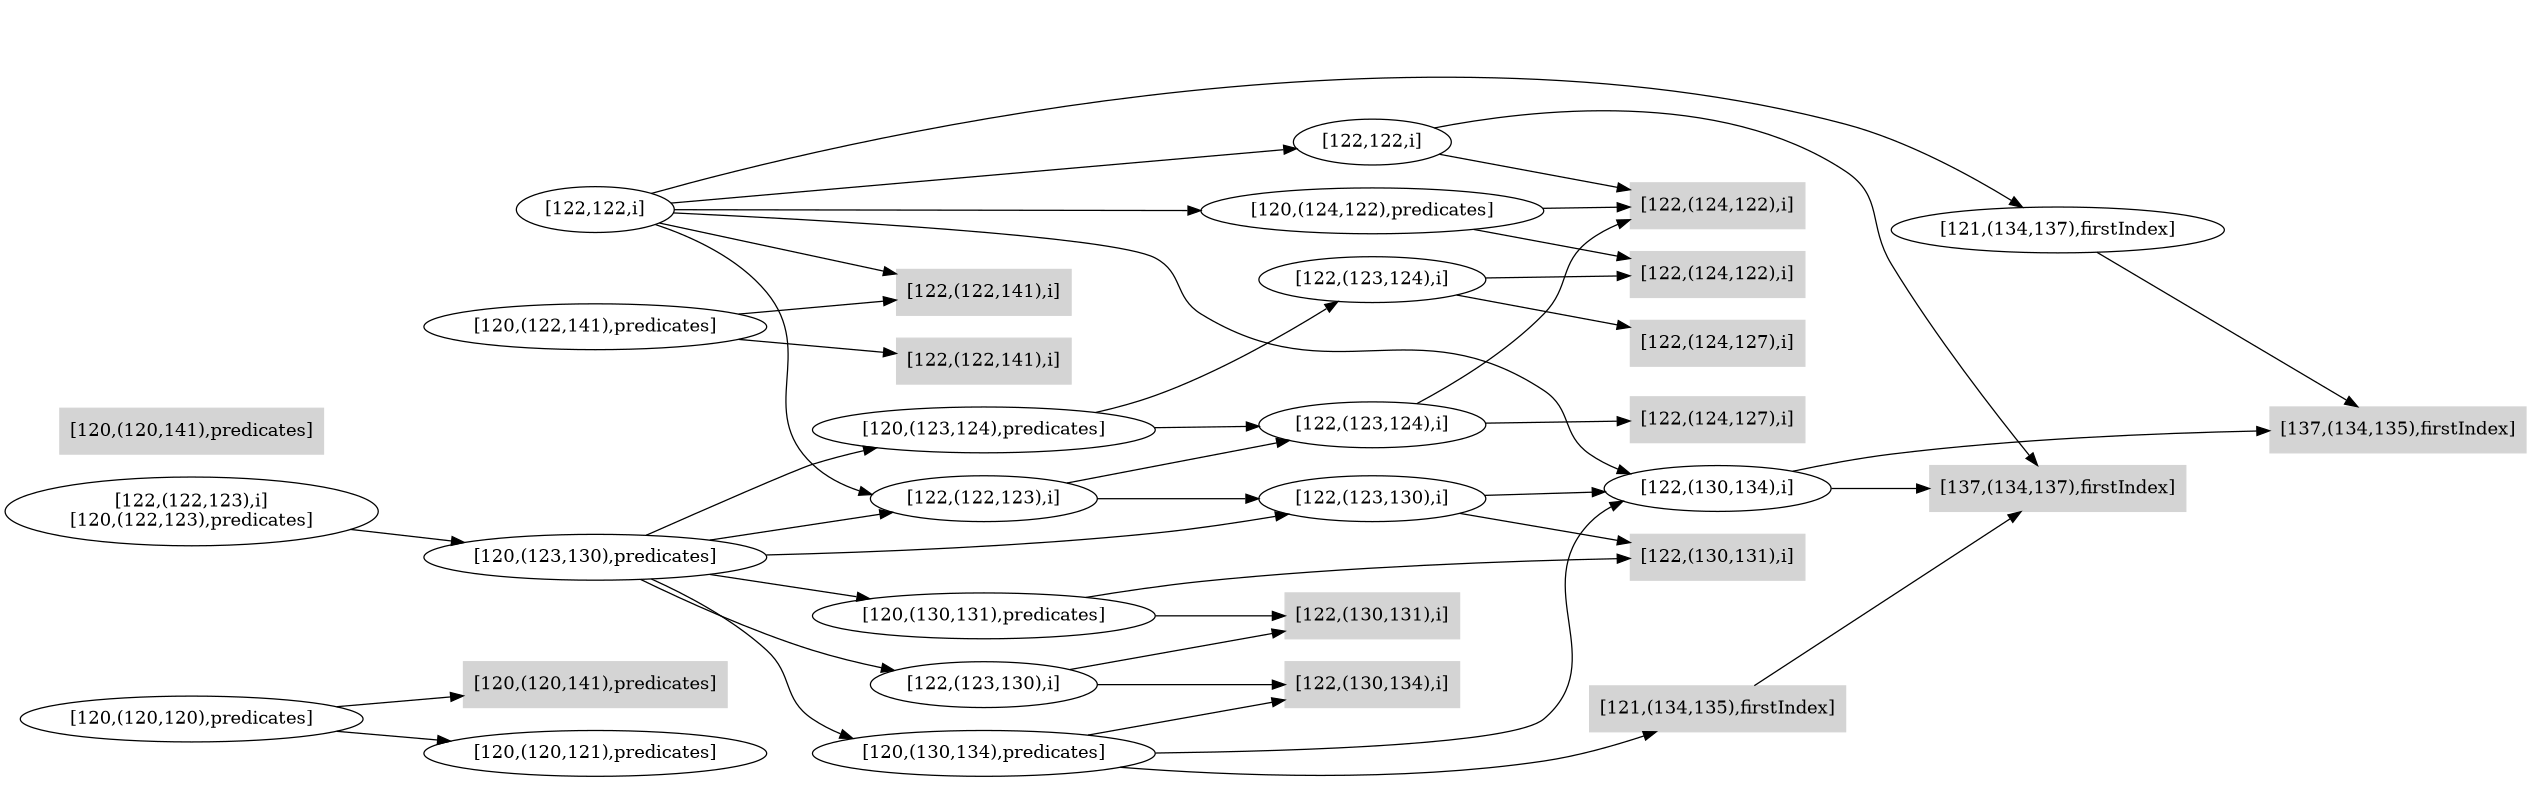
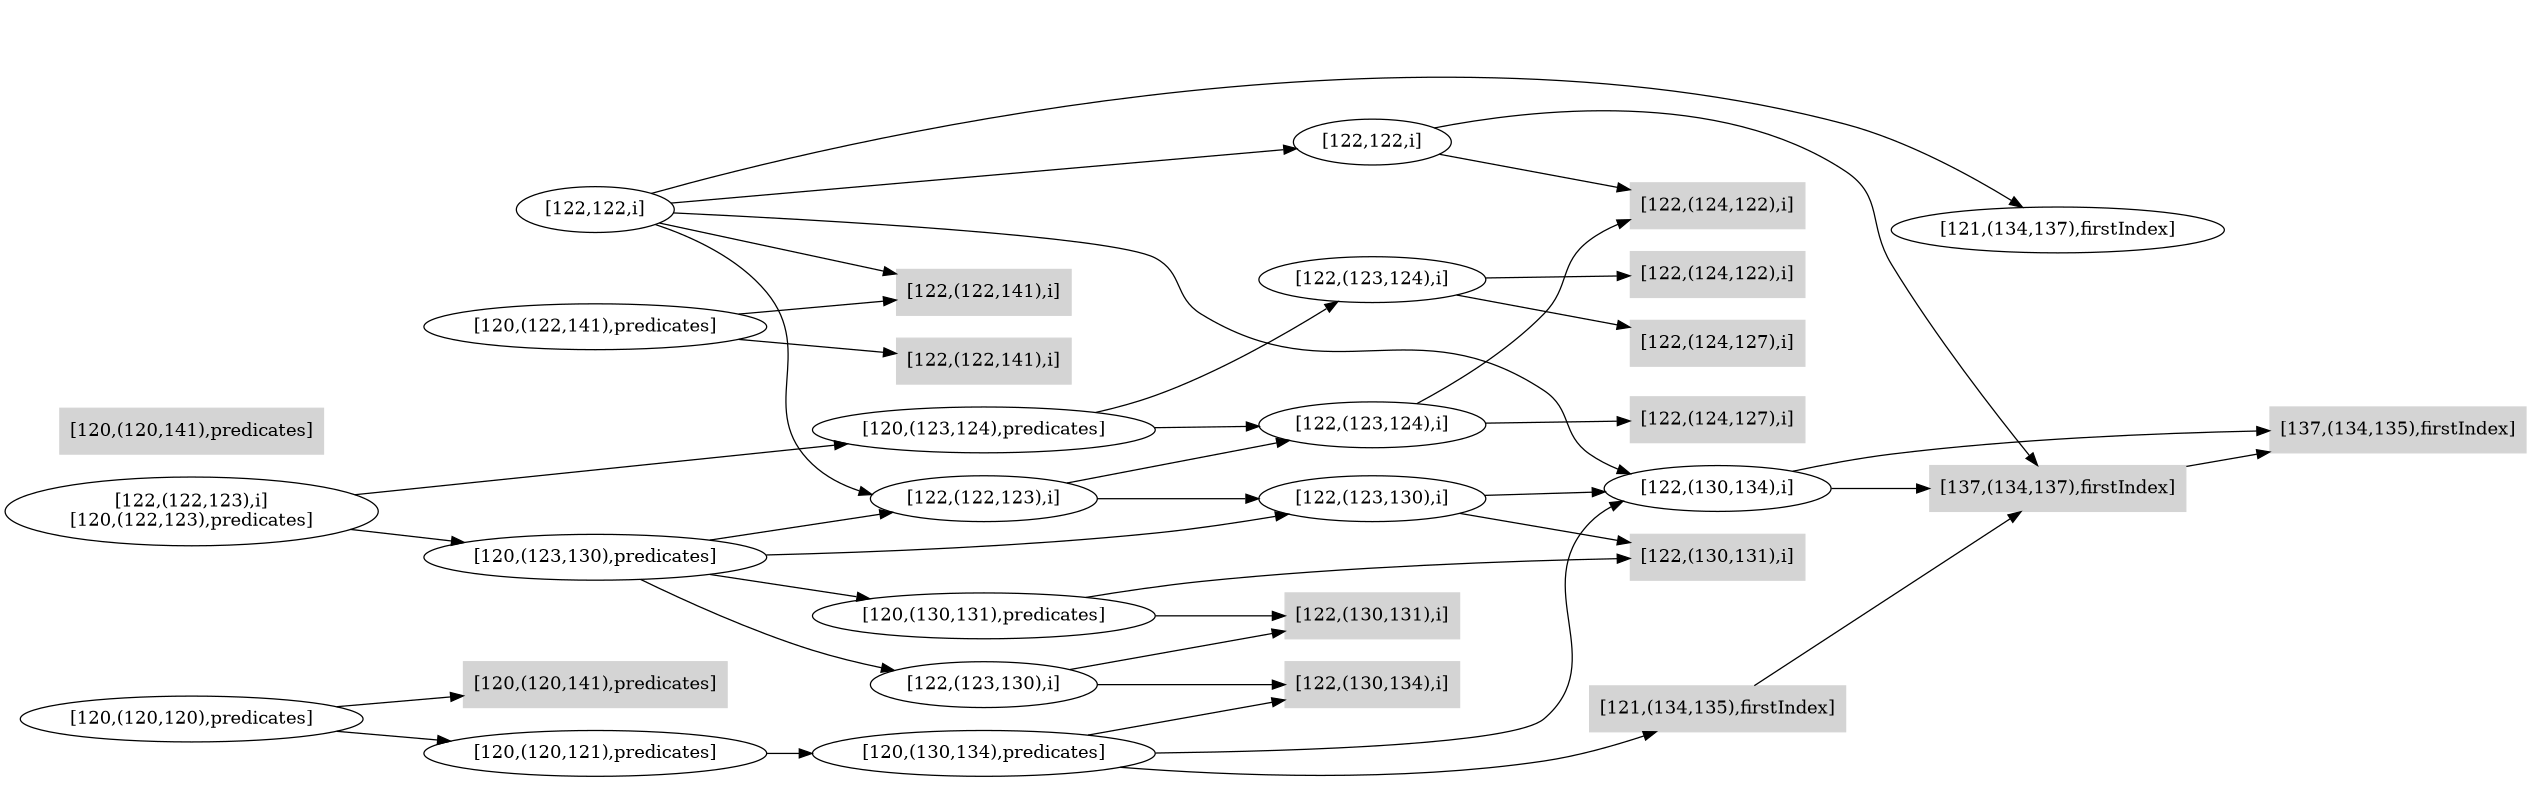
node "[120,(124,122),predicates]": removed
edge "[121,(134,137),firstIndex]" -> "[137,(134,135),firstIndex]": now "[137,(134,137),firstIndex]" -> "[137,(134,135),firstIndex]"
edge "[120,(123,130),predicates]" -> "[120,(123,124),predicates]": now "[122,(122,123),i] [120,(122,123),predicates]" -> "[120,(123,124),predicates]"
edge "[120,(123,130),predicates]" -> "[120,(130,134),predicates]": now "[120,(120,121),predicates]" -> "[120,(130,134),predicates]"
